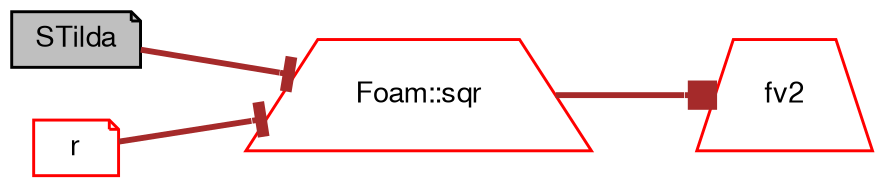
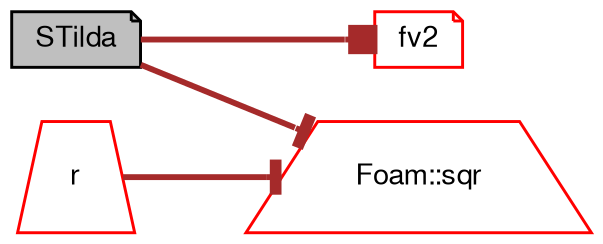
edge "Foam::sqr" -> "fv2": now "STilda" -> "fv2"
node "fv2": shape trapezium -> note
node "r": shape note -> trapezium
